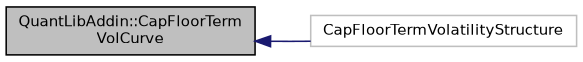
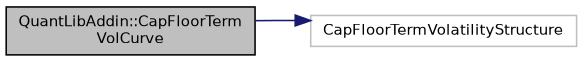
edge "CapFloorTermVolatilityStructure" -> "QuantLibAddin::CapFloorTerm VolCurve": reversed
